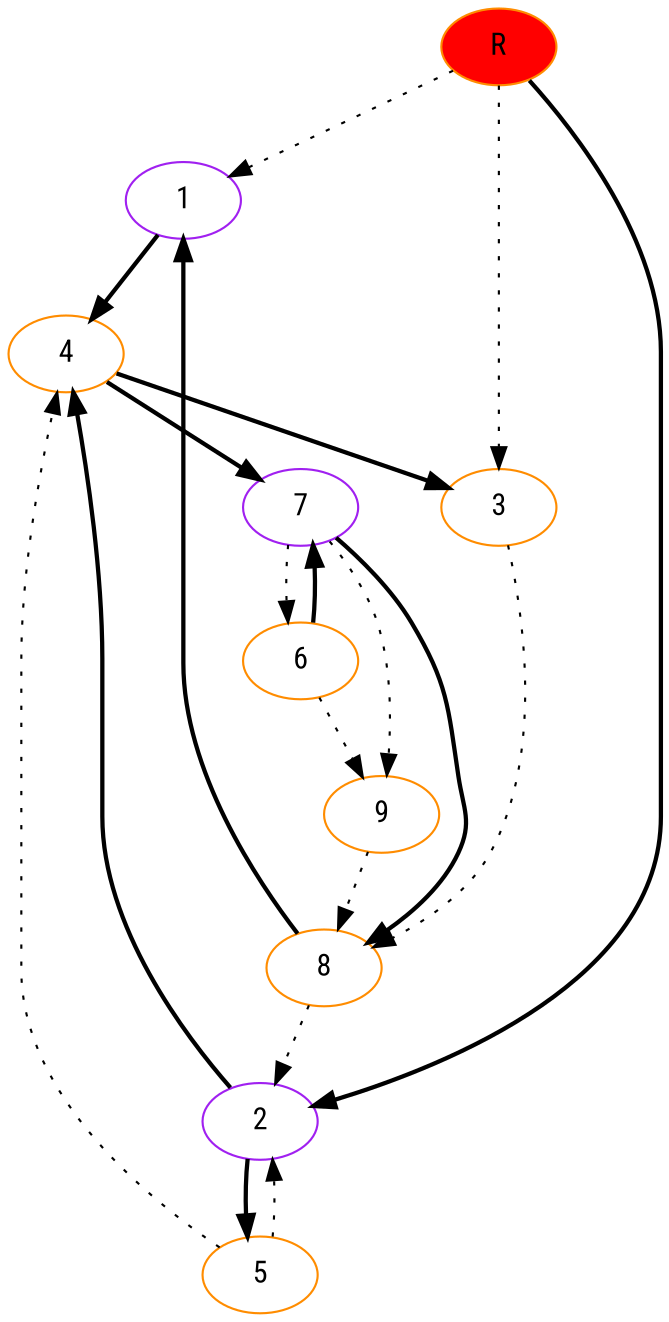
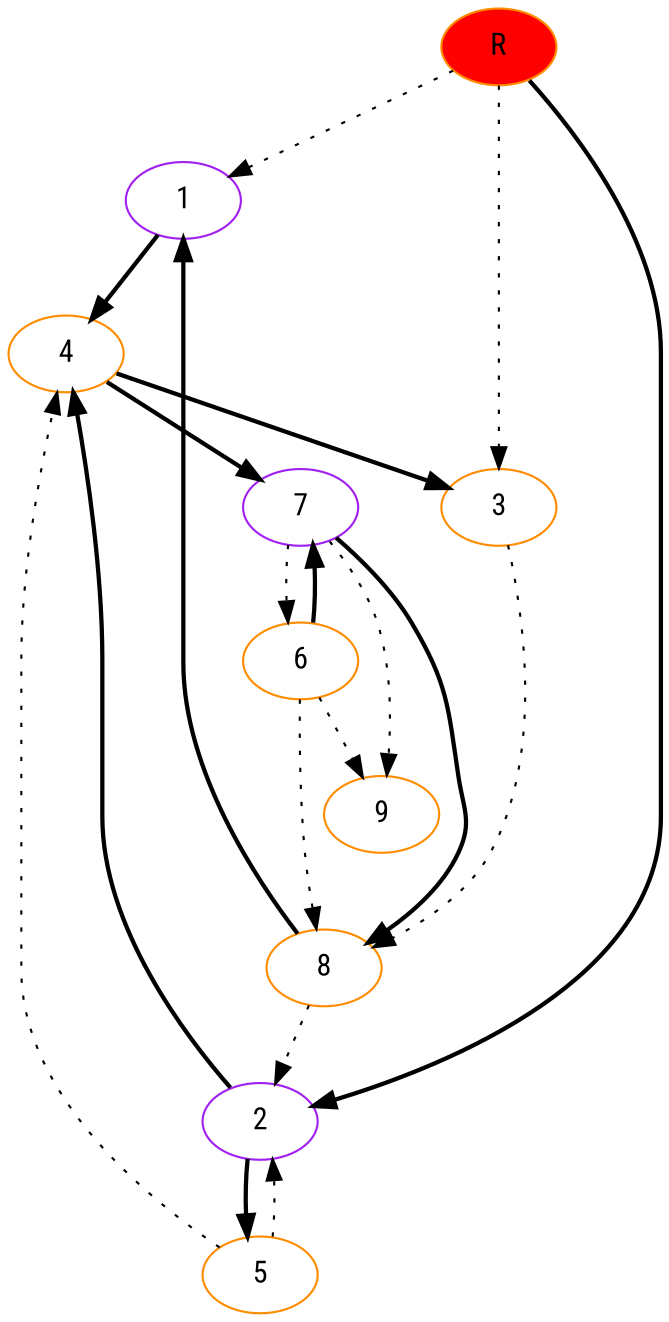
edge "9" -> "8": now "6" -> "8"
